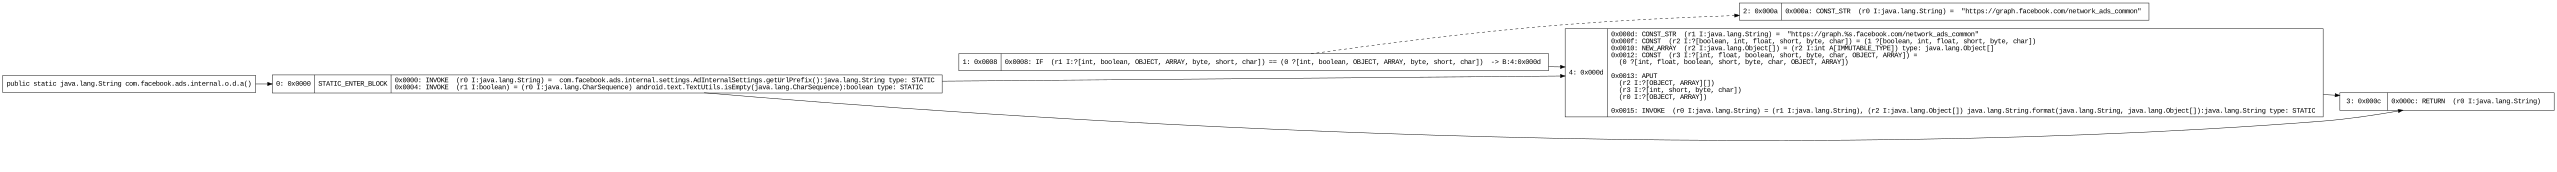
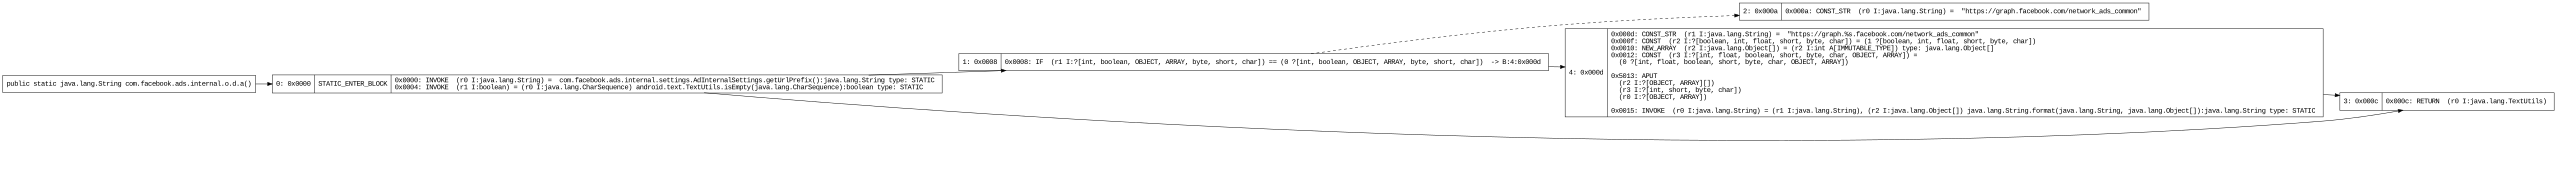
node "4: 0x000d": text "0x0013: APUT" -> "0x5013: APUT"
edge "0: 0x0000" -> "4: 0x000d": now "0: 0x0000" -> "1: 0x0008"
node "3: 0x000c": text "0x000c: RETURN  (r0 I:java.lang.String)" -> "0x000c: RETURN  (r0 I:java.lang.TextUtils)"
